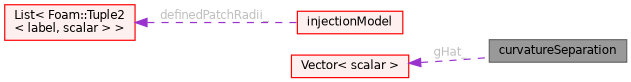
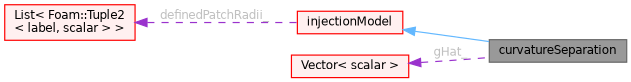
edge "curvatureSeparation" -> "injectionModel": added
